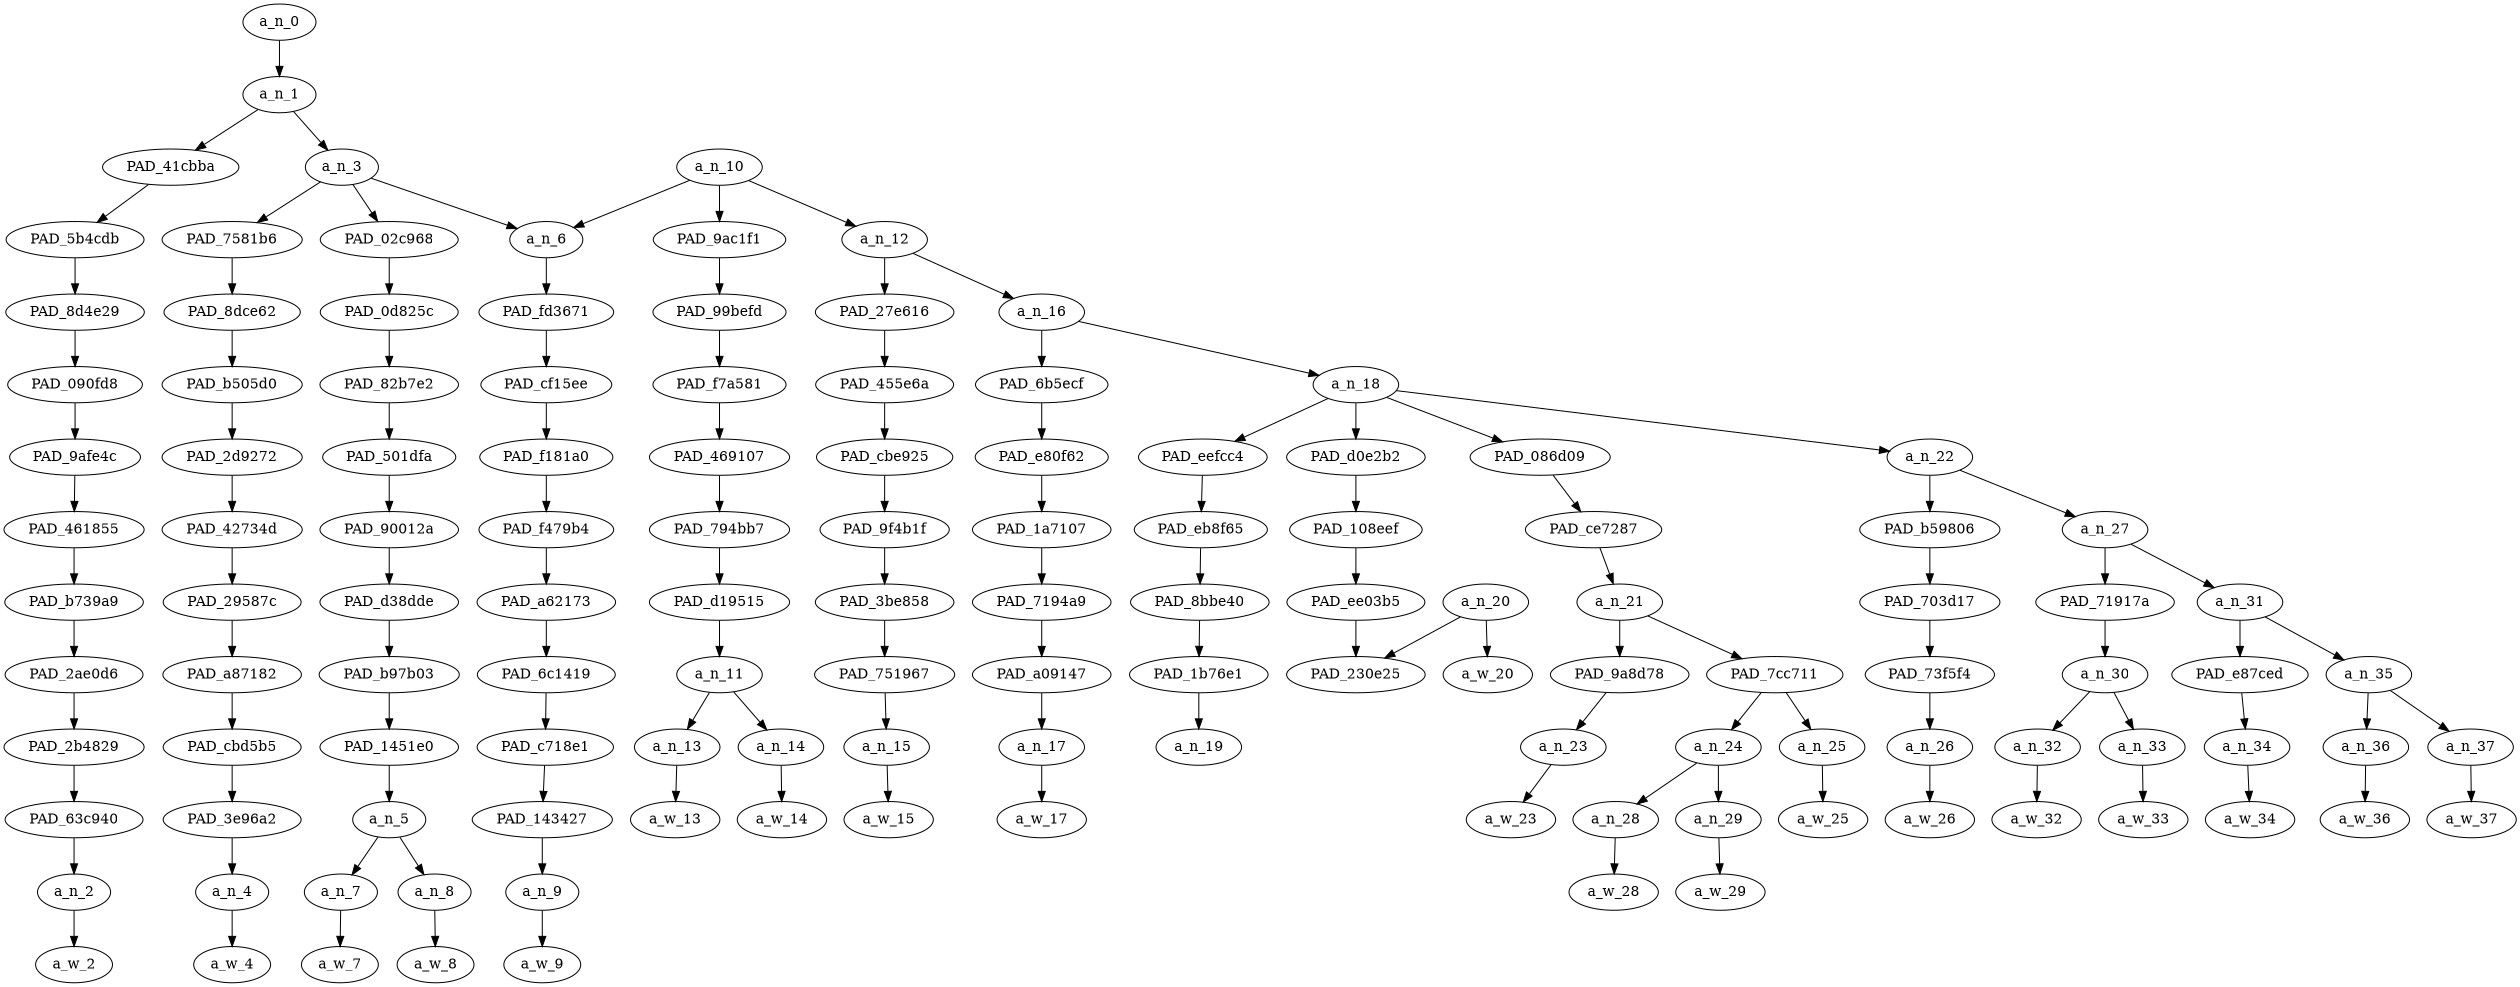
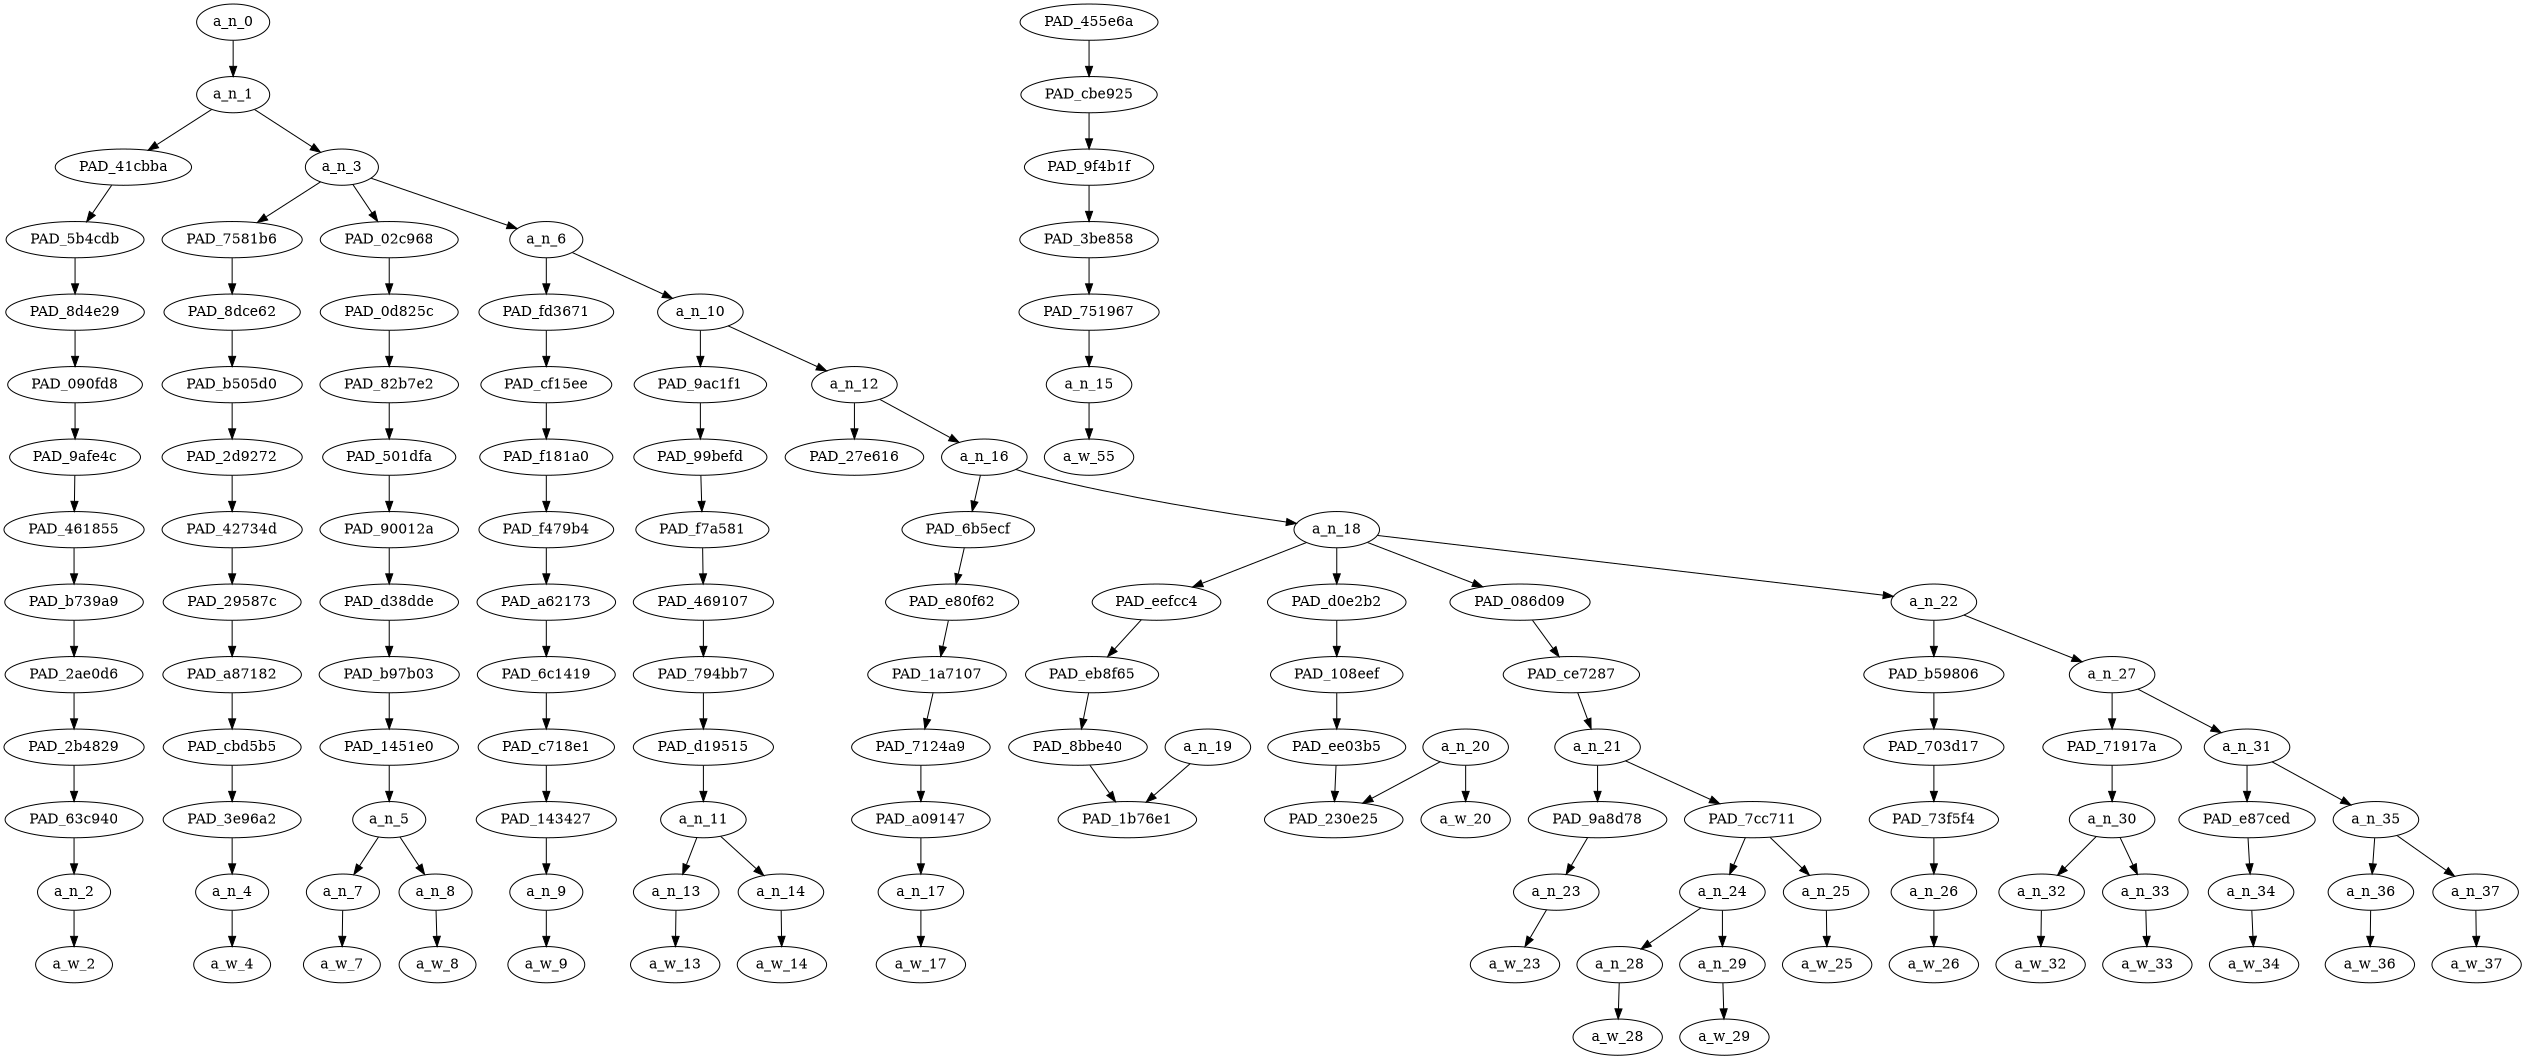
edge "a_n_10" -> "a_n_6": reversed
edge "PAD_27e616" -> "PAD_455e6a": removed
node "PAD_7194a9": label "PAD_7194a9" -> "PAD_7124a9"
edge "PAD_1b76e1" -> "a_n_19": reversed
node "a_w_15": label "a_w_15" -> "a_w_55"
